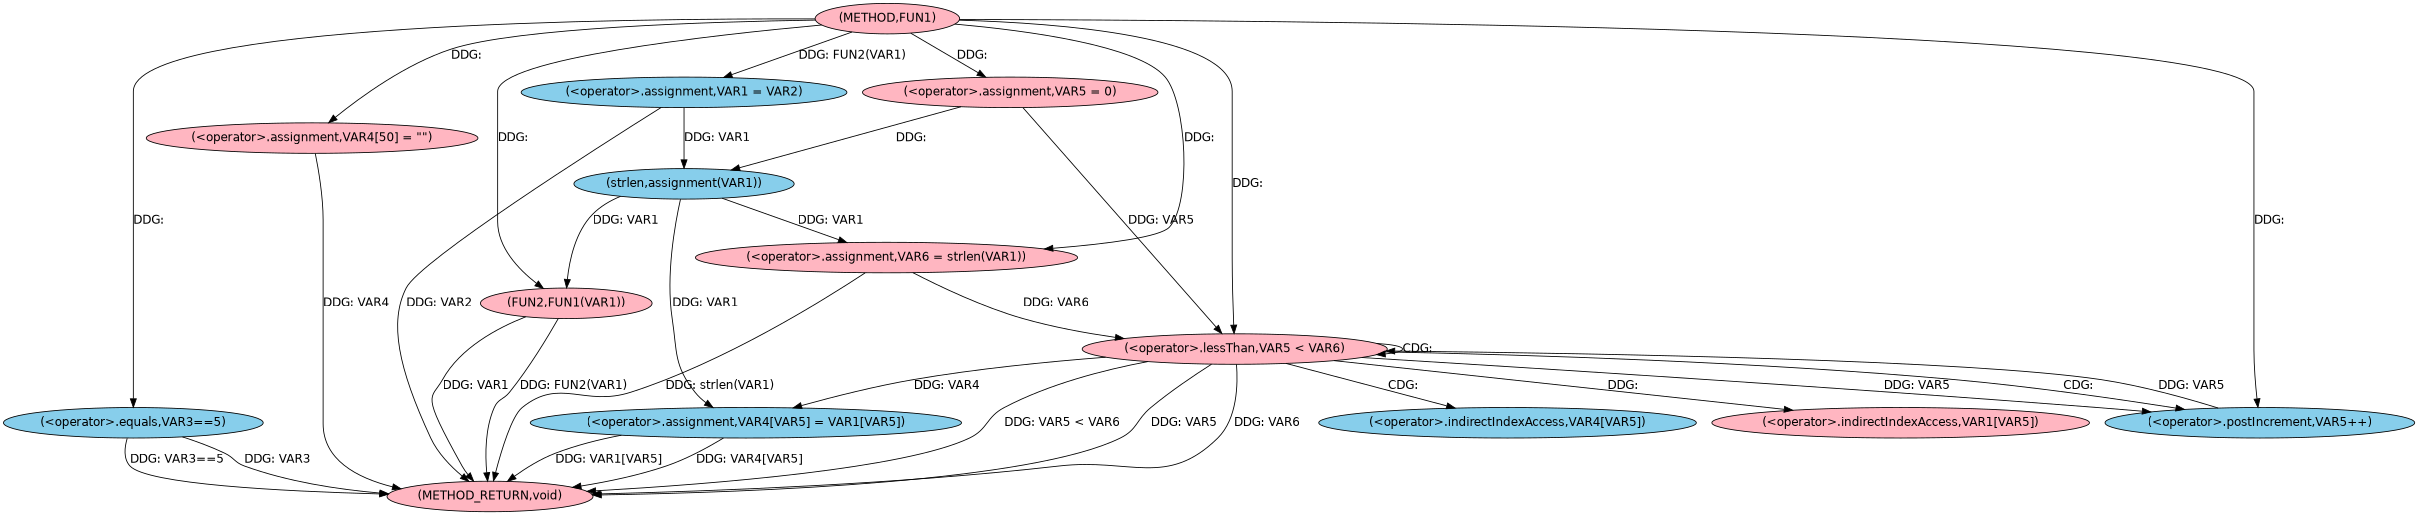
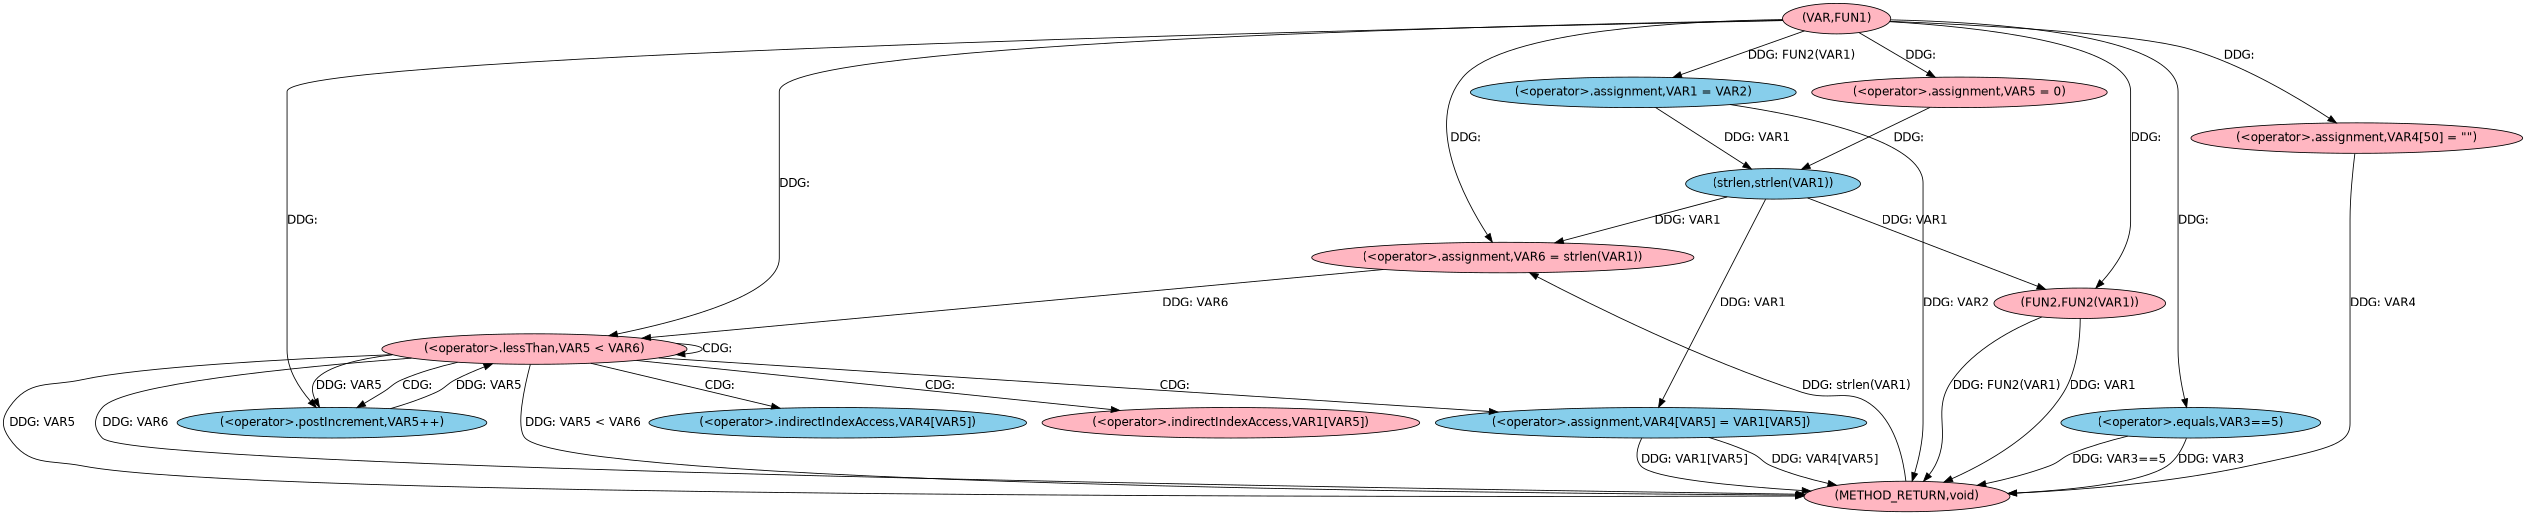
node "(METHOD,FUN1)": label "(METHOD,FUN1)" -> "(VAR,FUN1)"
node "(strlen,assignment(VAR1))": label "(strlen,assignment(VAR1))" -> "(strlen,strlen(VAR1))"
edge "(<operator>.assignment,VAR5 = 0)" -> "(<operator>.lessThan,VAR5 < VAR6)": removed, label "DDG: VAR5"
node "(FUN2,FUN1(VAR1))": label "(FUN2,FUN1(VAR1))" -> "(FUN2,FUN2(VAR1))"
edge "(<operator>.assignment,VAR6 = strlen(VAR1))" -> "(METHOD_RETURN,void)": reversed
edge "(<operator>.lessThan,VAR5 < VAR6)" -> "(<operator>.assignment,VAR4[VAR5] = VAR1[VAR5])": label "DDG: VAR4" -> "CDG: "
edge "(<operator>.lessThan,VAR5 < VAR6)" -> "(<operator>.indirectIndexAccess,VAR1[VAR5])": label "DDG: " -> "CDG: "
